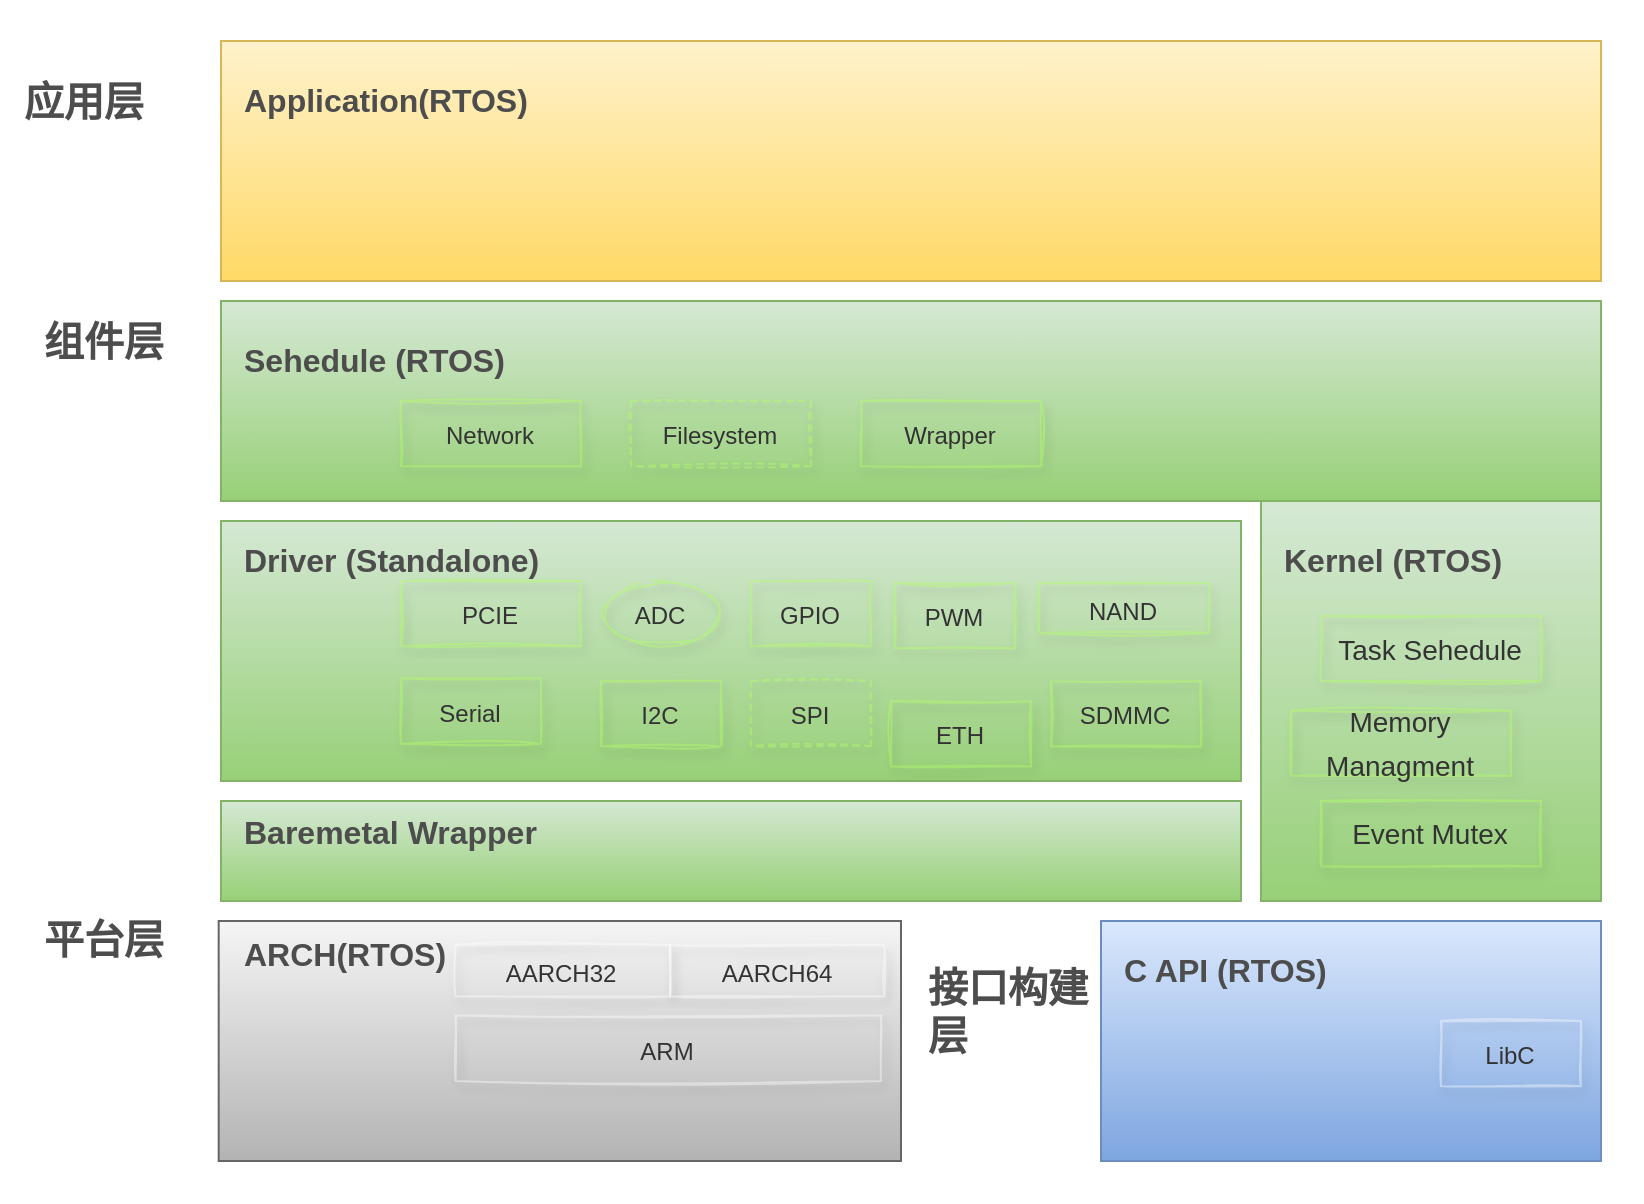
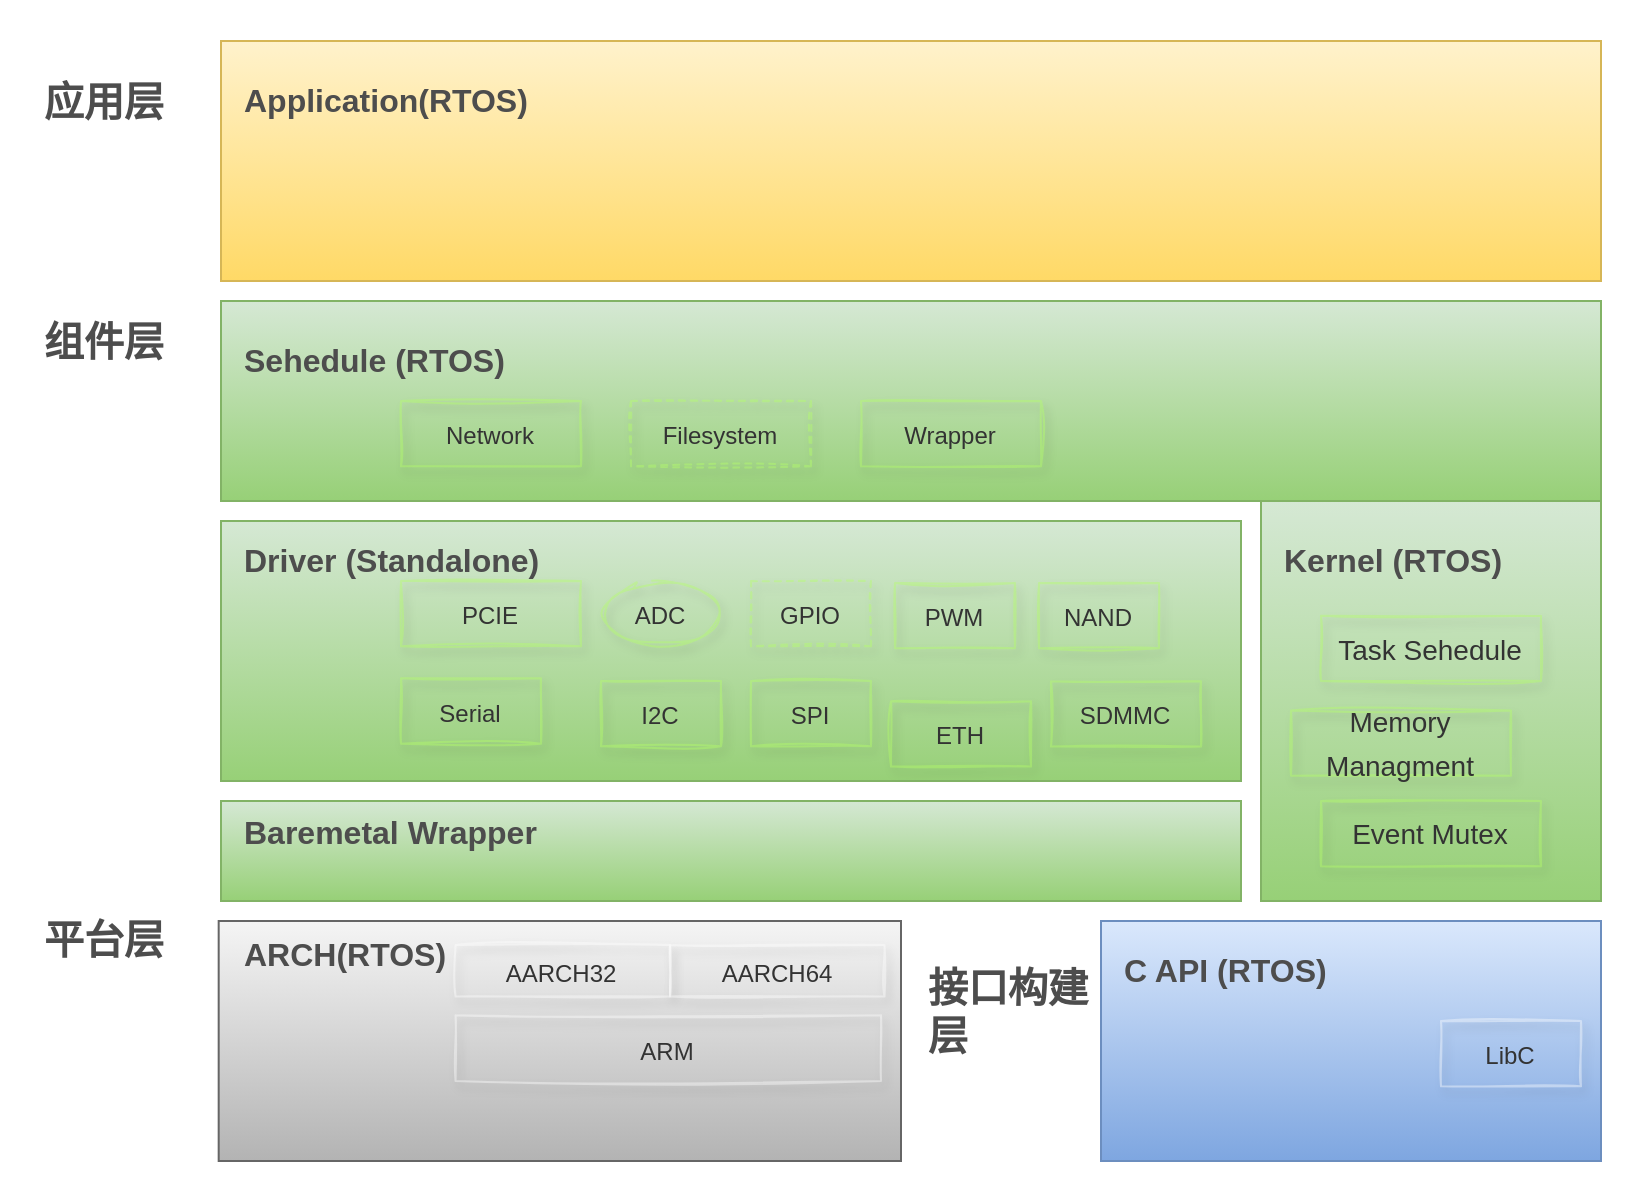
node "应用层": moved (111, 101) -> (131, 101)
node "NAND": size 170x50 -> 120x65
node "GPIO": style solid -> dashed
node "SPI": style dashed -> solid
